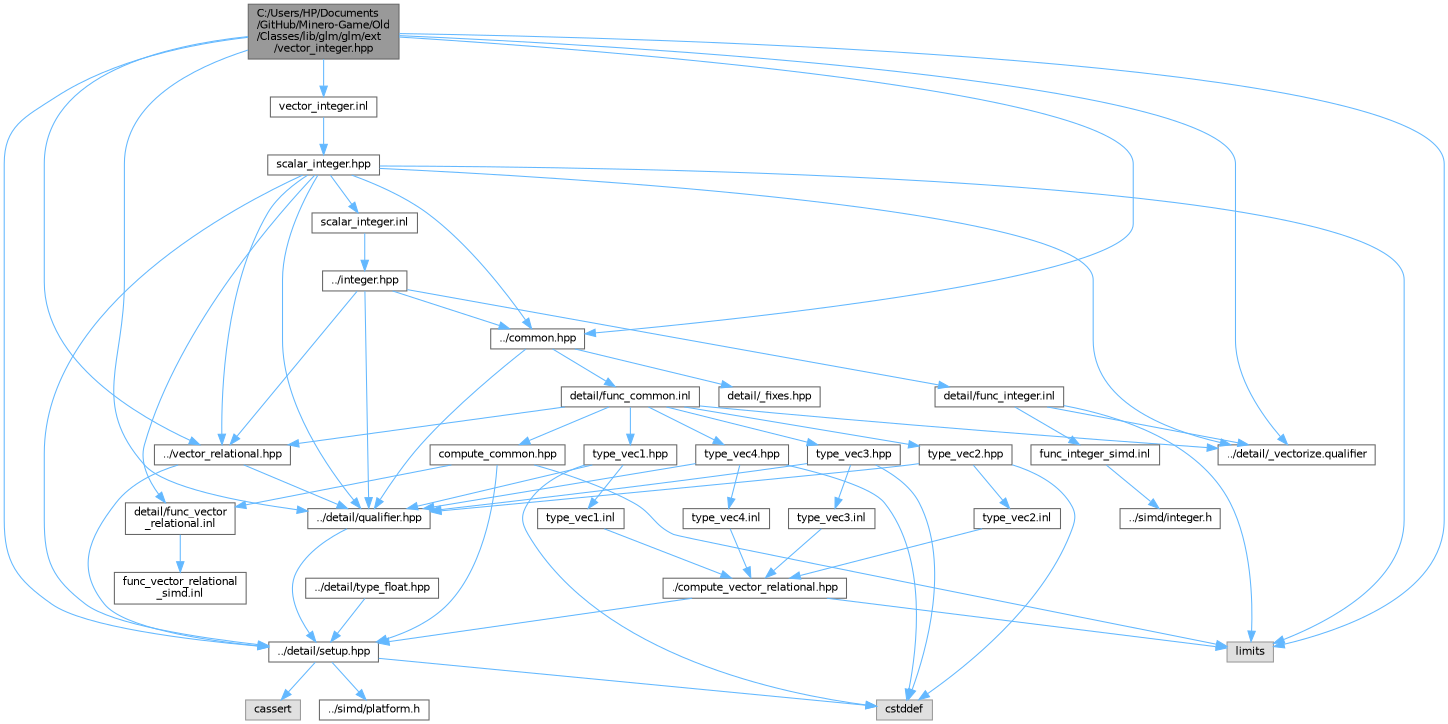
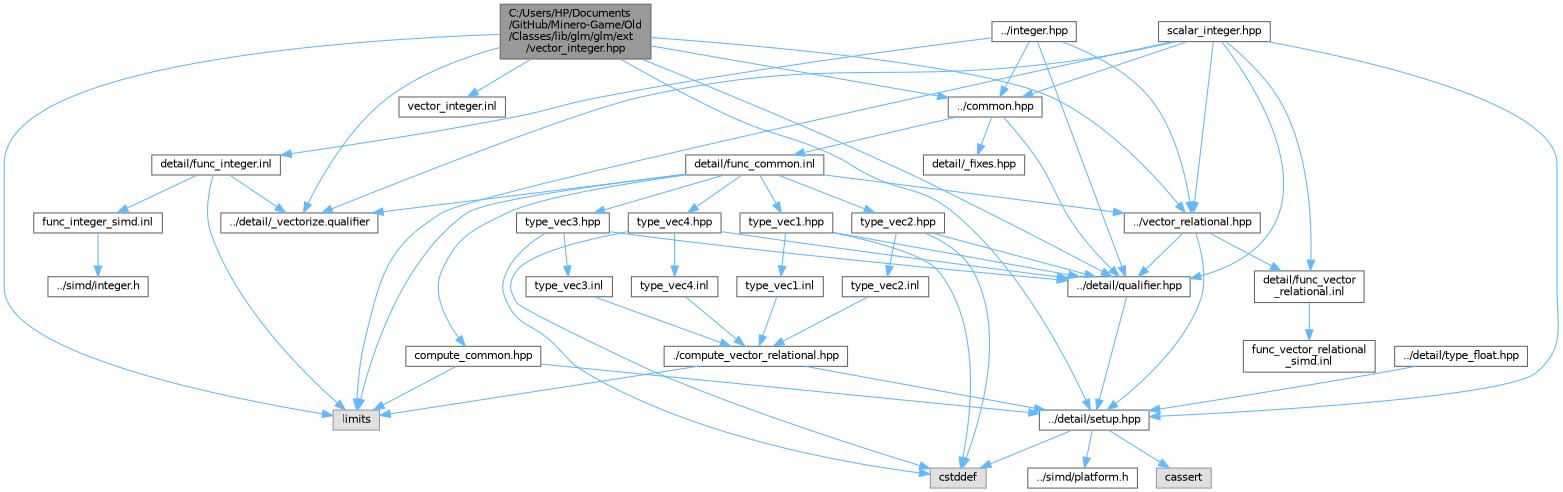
edge "vector_integer.inl" -> "scalar_integer.hpp": removed
edge "detail/func_common.inl" -> "limits": added
node "scalar_integer.inl": removed
edge "compute_common.hpp" -> "detail/func_vector _relational.inl": now "../vector_relational.hpp" -> "detail/func_vector _relational.inl"
